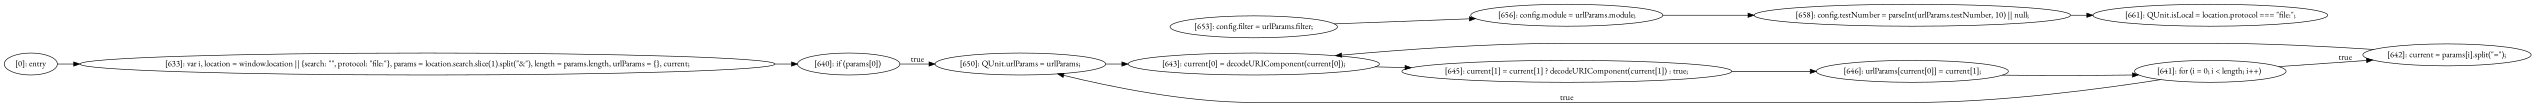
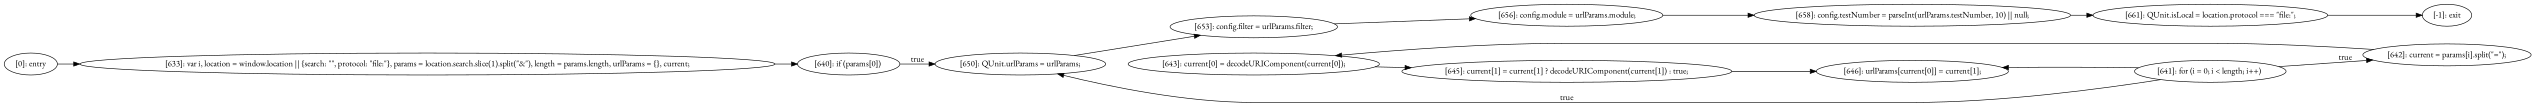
node "[-1]: exit": added
edge "[650]: QUnit.urlParams = urlParams;" -> "[643]: current[0] = decodeURIComponent(current[0]);": now "[650]: QUnit.urlParams = urlParams;" -> "[653]: config.filter = urlParams.filter;"
edge "[646]: urlParams[current[0]] = current[1];" -> "[641]: for (i = 0; i < length; i++)": reversed
